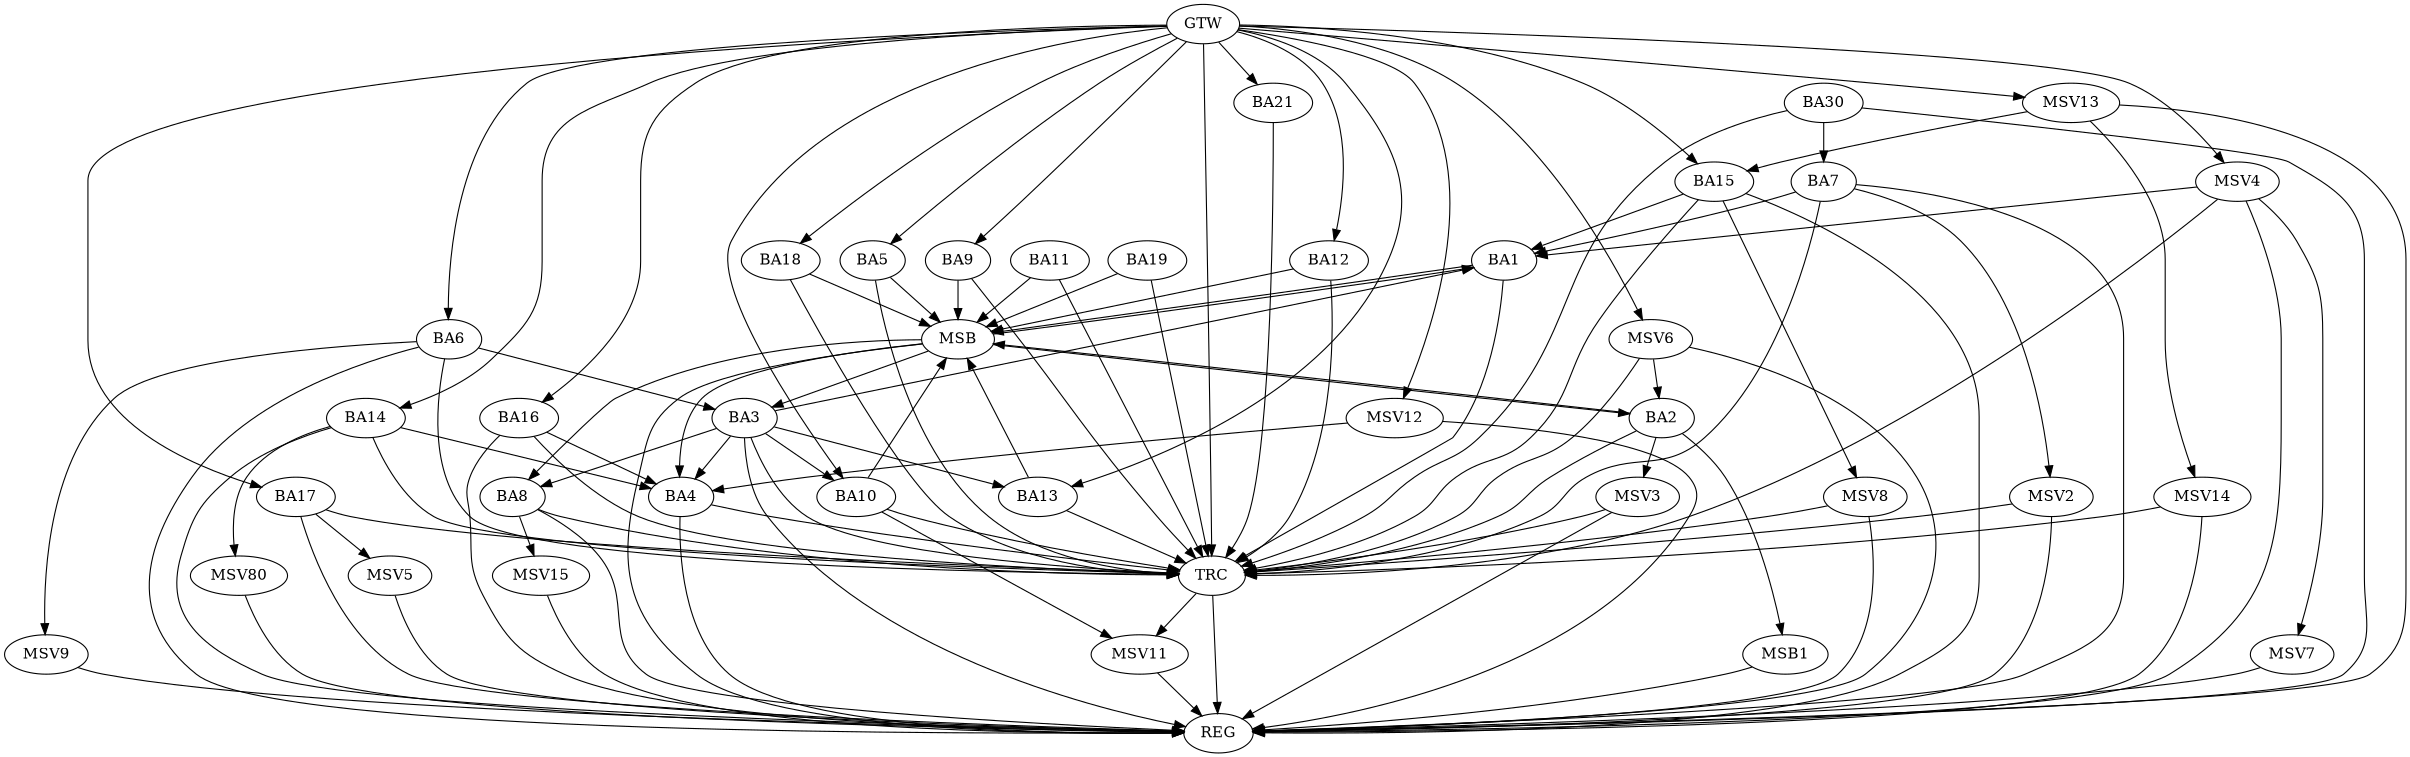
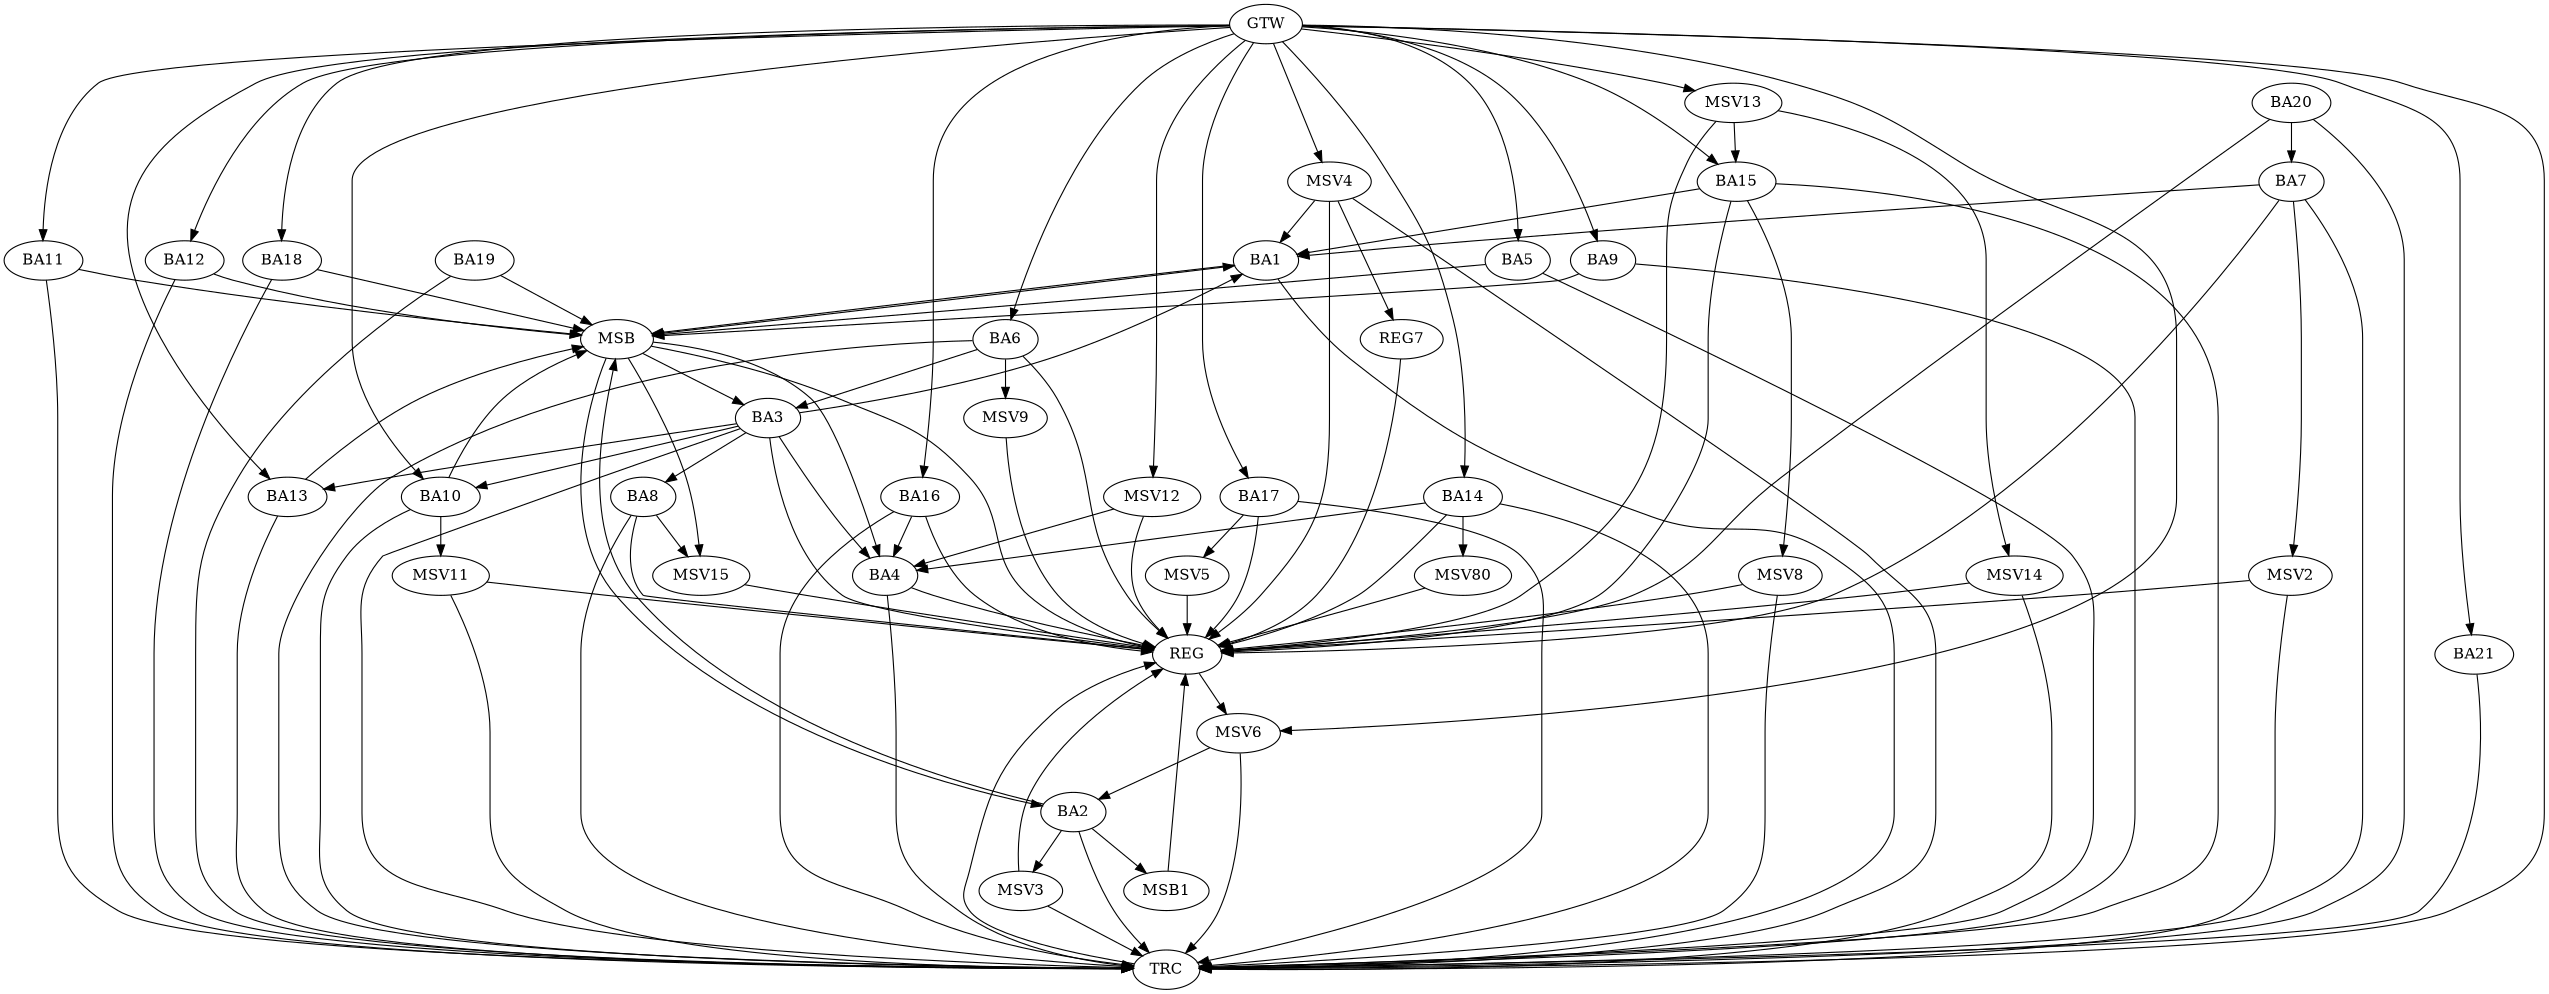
edge "GTW" -> "BA11": added
node "BA30": label "BA30" -> "BA20"
edge "MSB" -> "BA8": now "MSB" -> "MSV15"
edge "TRC" -> "MSV11": reversed
node "MSV7": label "MSV7" -> "REG7"
edge "MSV6" -> "REG": reversed
